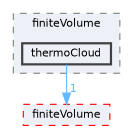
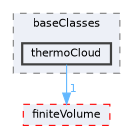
cluster "finiteVolume": label "finiteVolume" -> "baseClasses"
